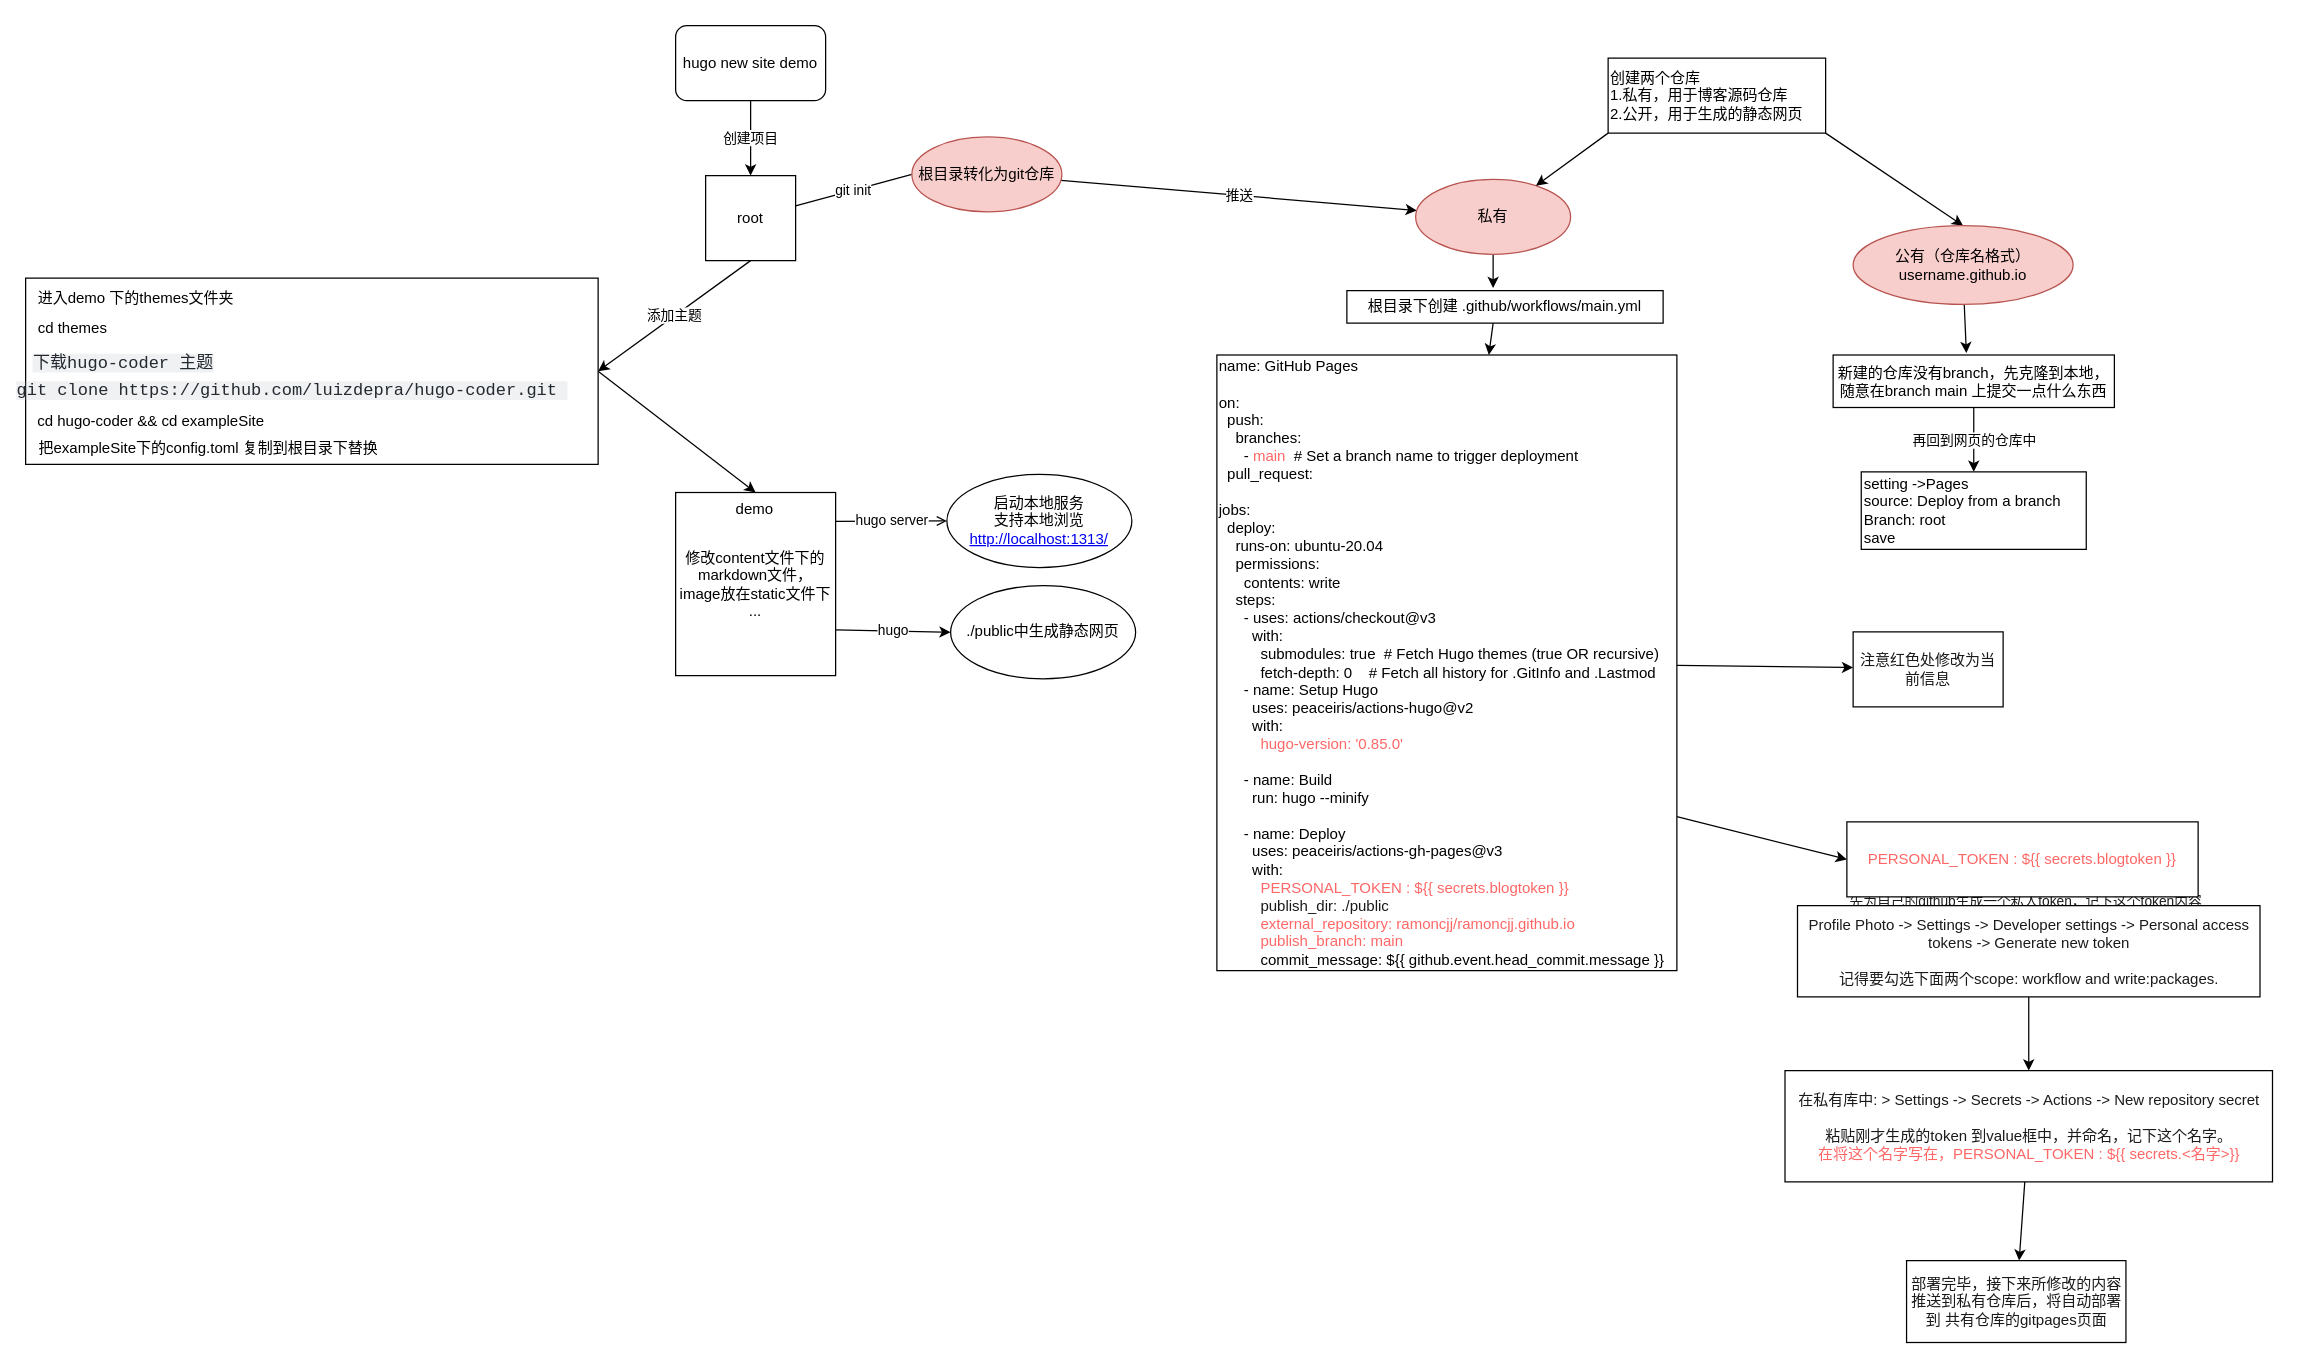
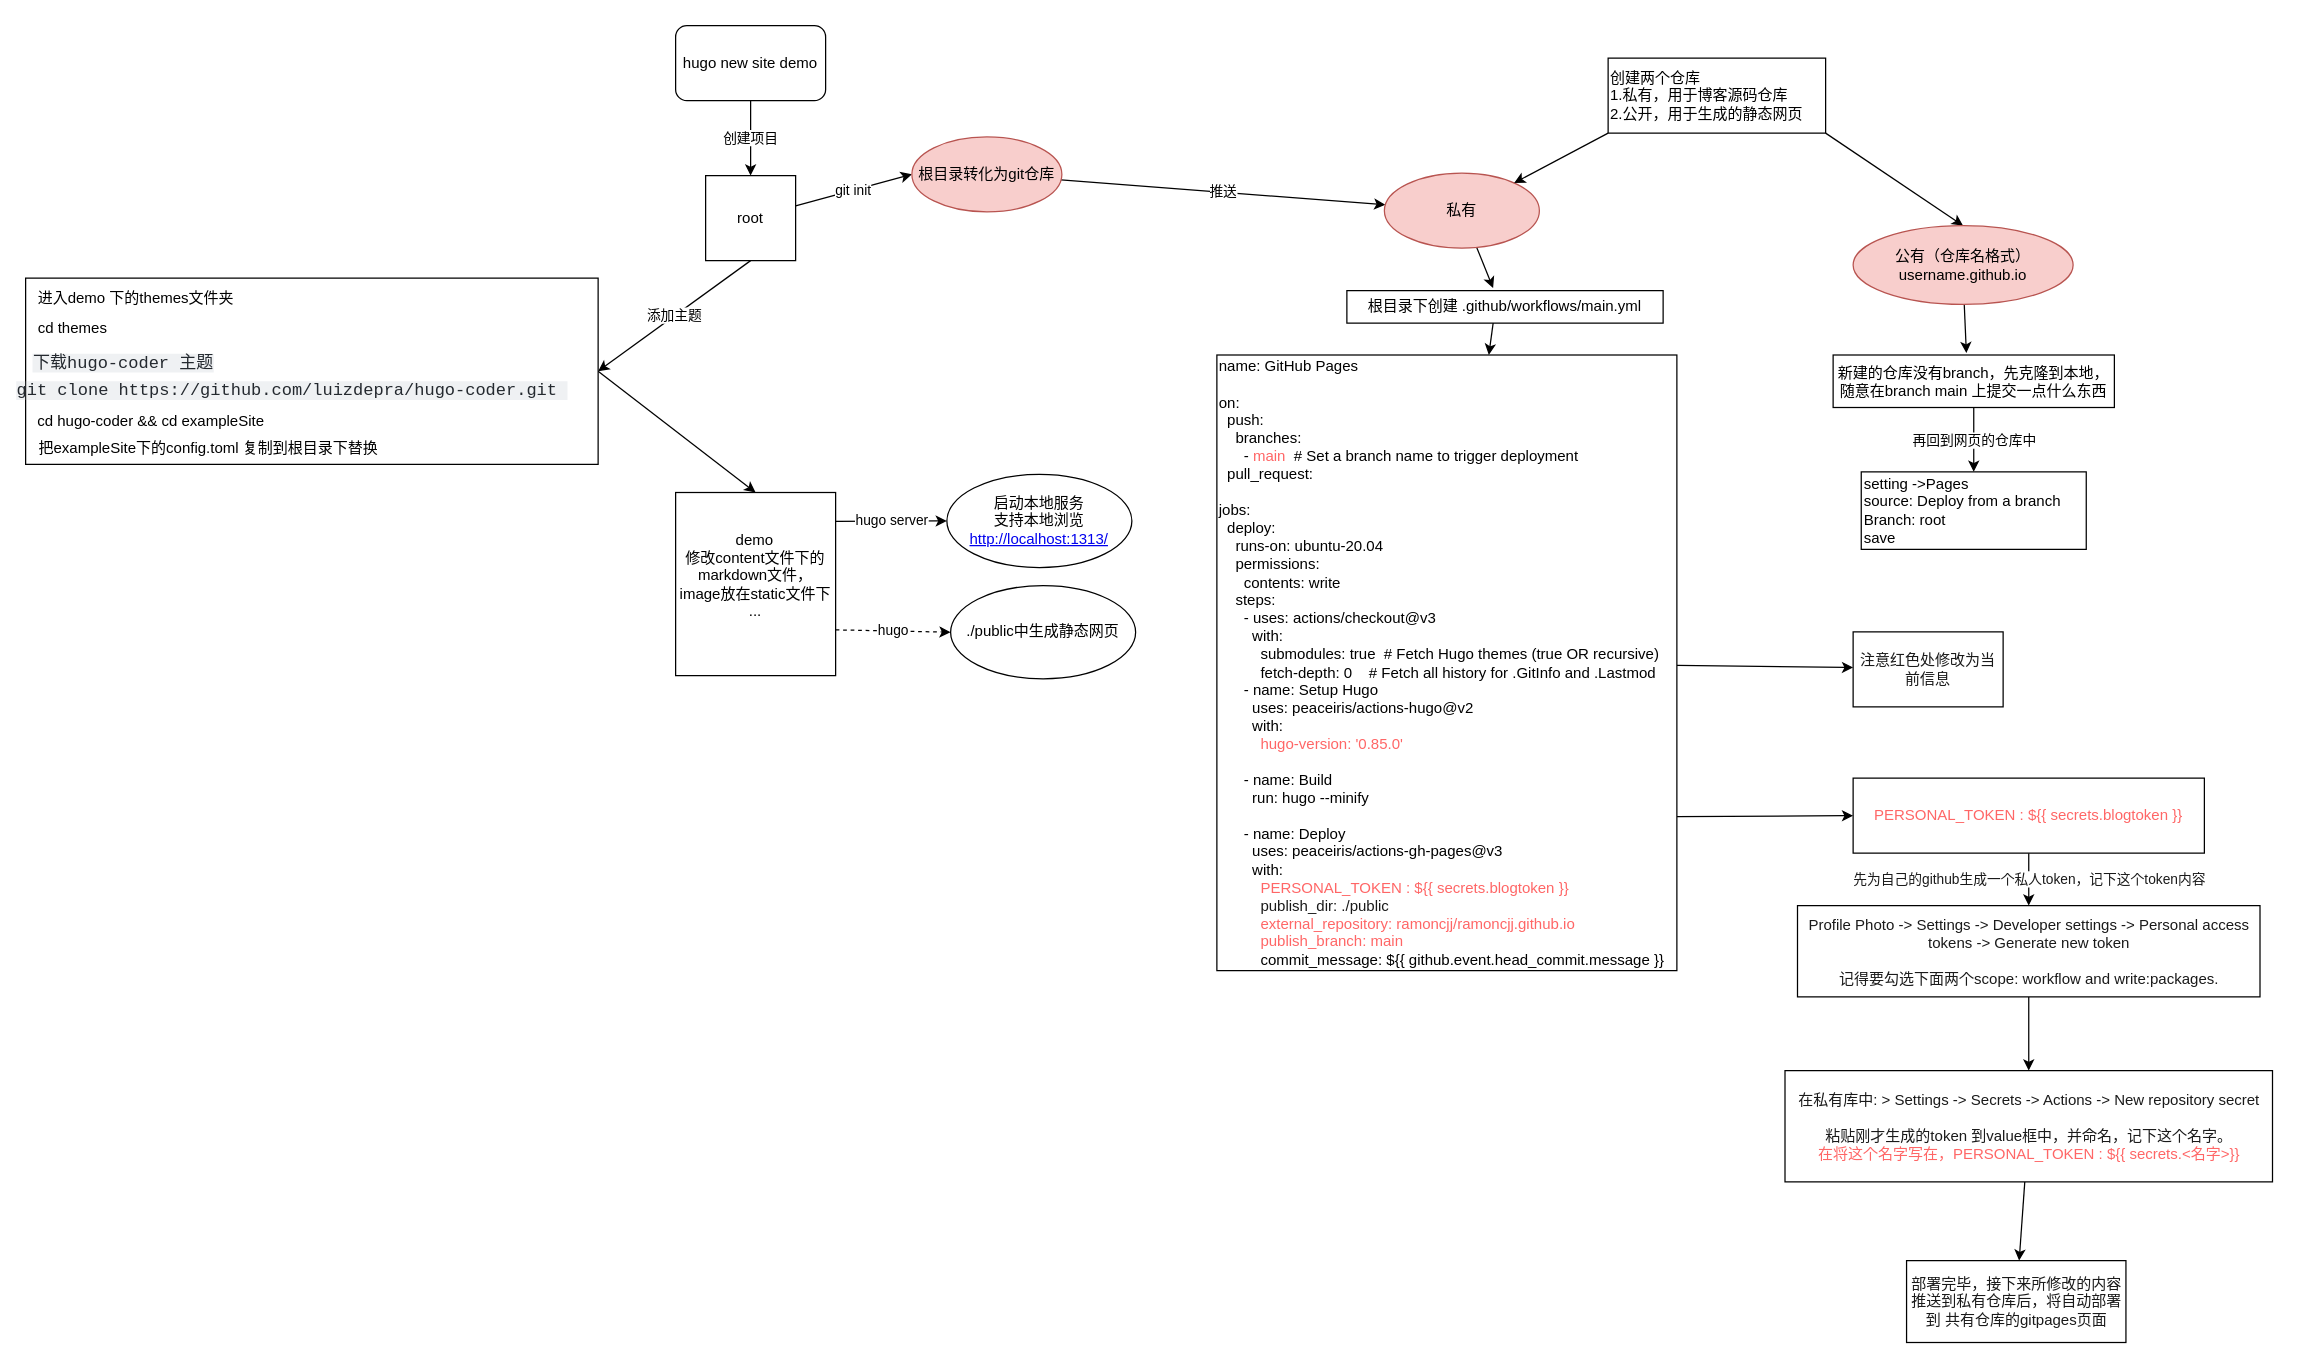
edge "根目录转化为git仓库" -- "root": arrowhead none -> classic
node "私有": moved (1493, 217) -> (1462, 211)
node "demo": moved (754, 509) -> (754, 540)
edge "修改content文件下的 markdown文件， image放在static文件下 ..." -> "启动本地服务 支持本地浏览 http://localhost:1313/": arrowhead open -> classic
edge "修改content文件下的 markdown文件， image放在static文件下 ..." -> "./public中生成静态网页": style solid -> dashed
node "PERSONAL_TOKEN : ${{ secrets.blogtoken }}": moved (2023, 859) -> (2029, 816)
